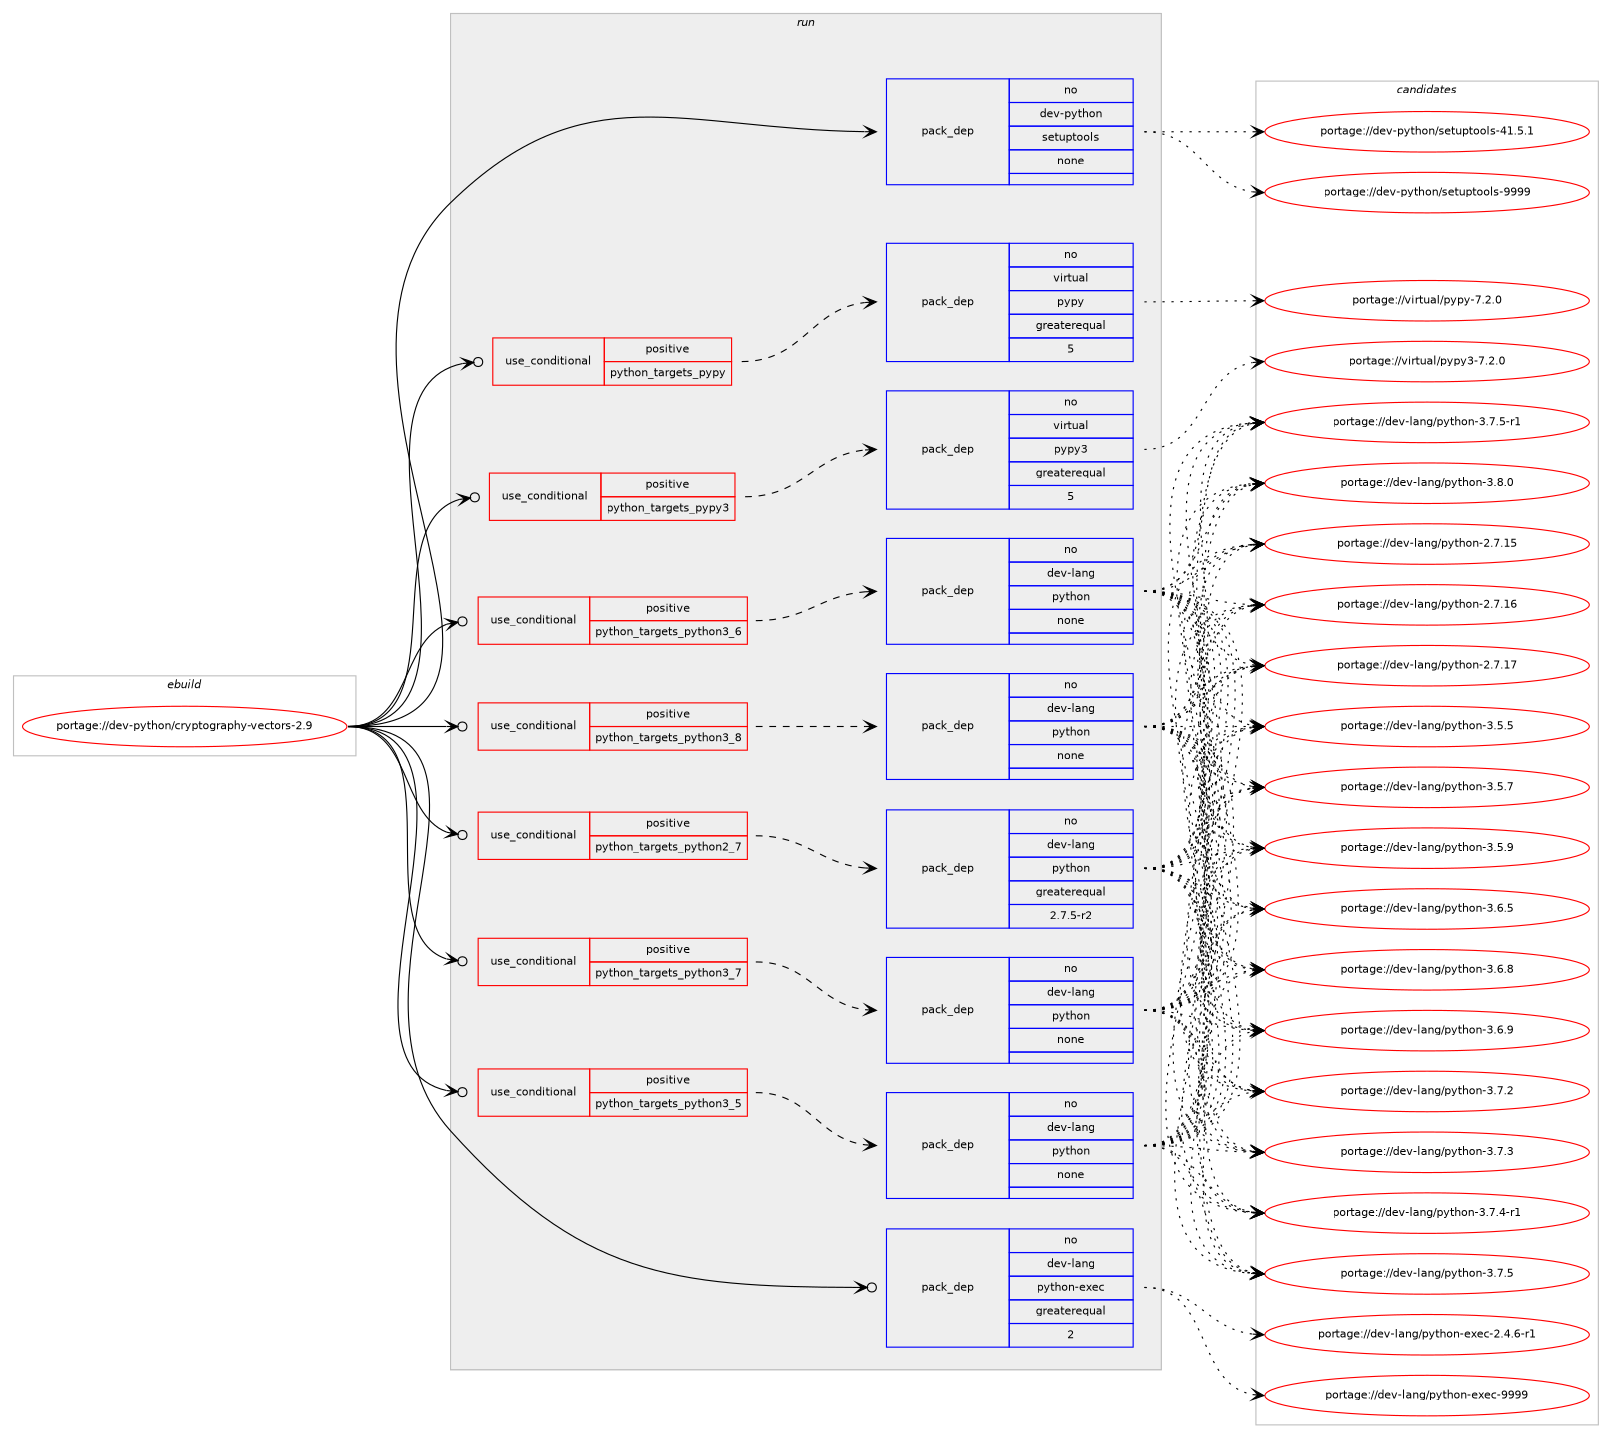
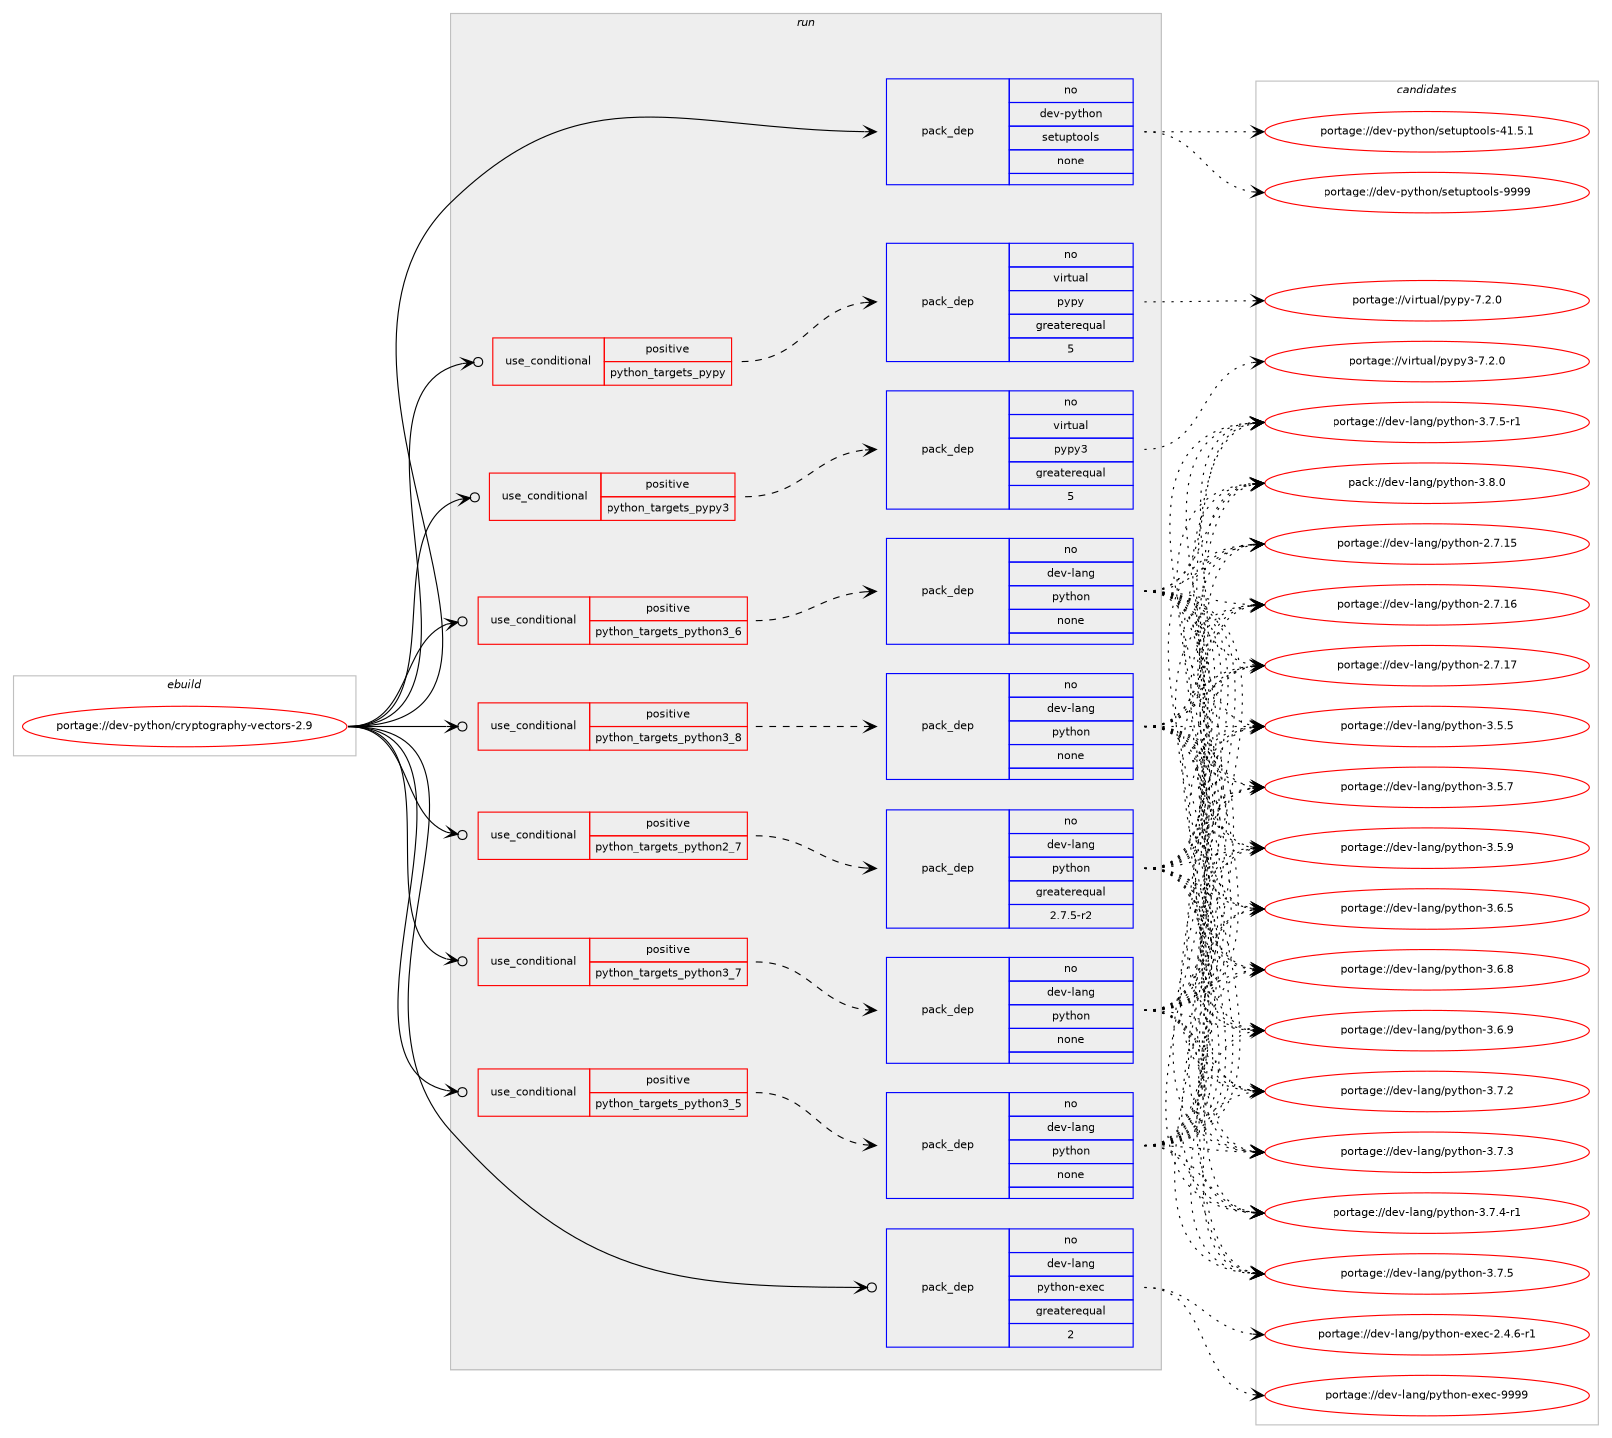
node "portage://dev-lang/python-3.8.0": label "portage://dev-lang/python-3.8.0" -> "pack://dev-lang/python-3.8.0"
